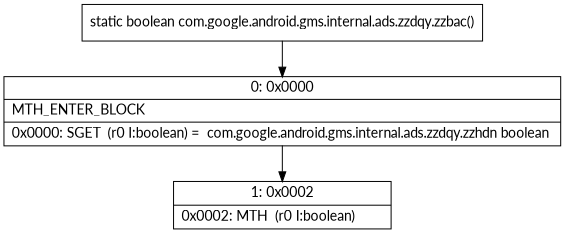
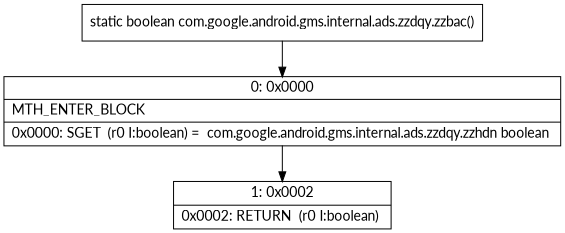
node "1: 0x0002": text "0x0002: MTH  (r0 I:boolean)" -> "0x0002: RETURN  (r0 I:boolean)"
